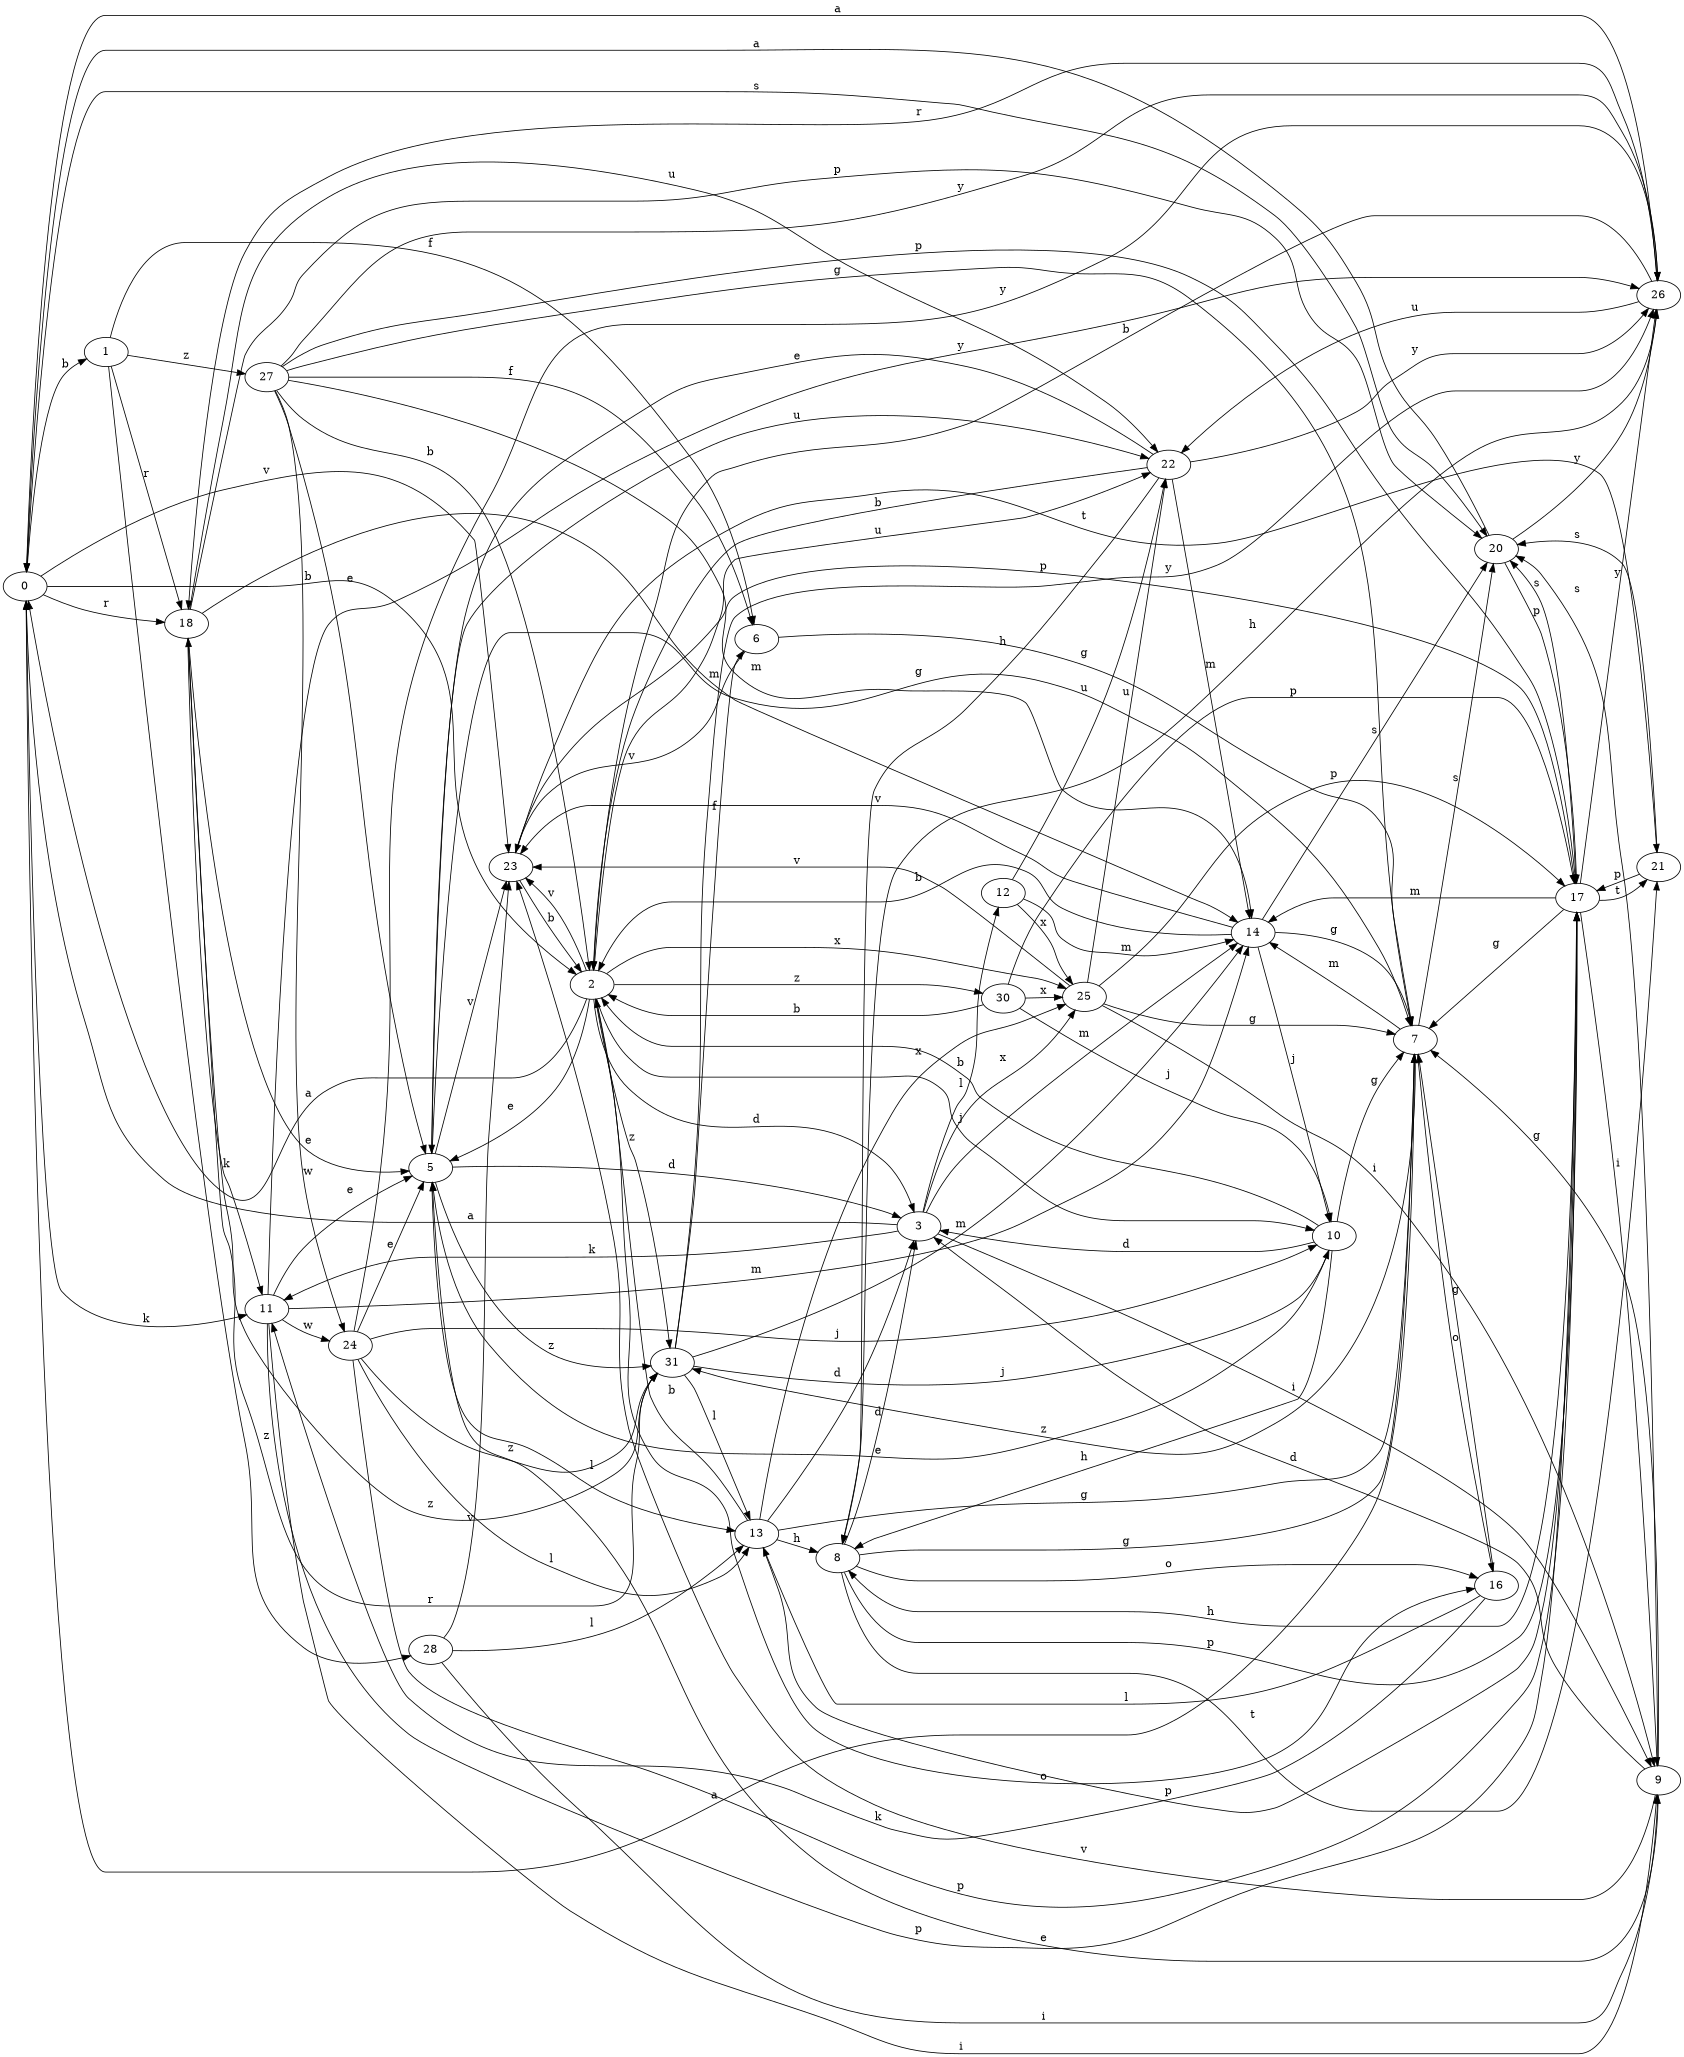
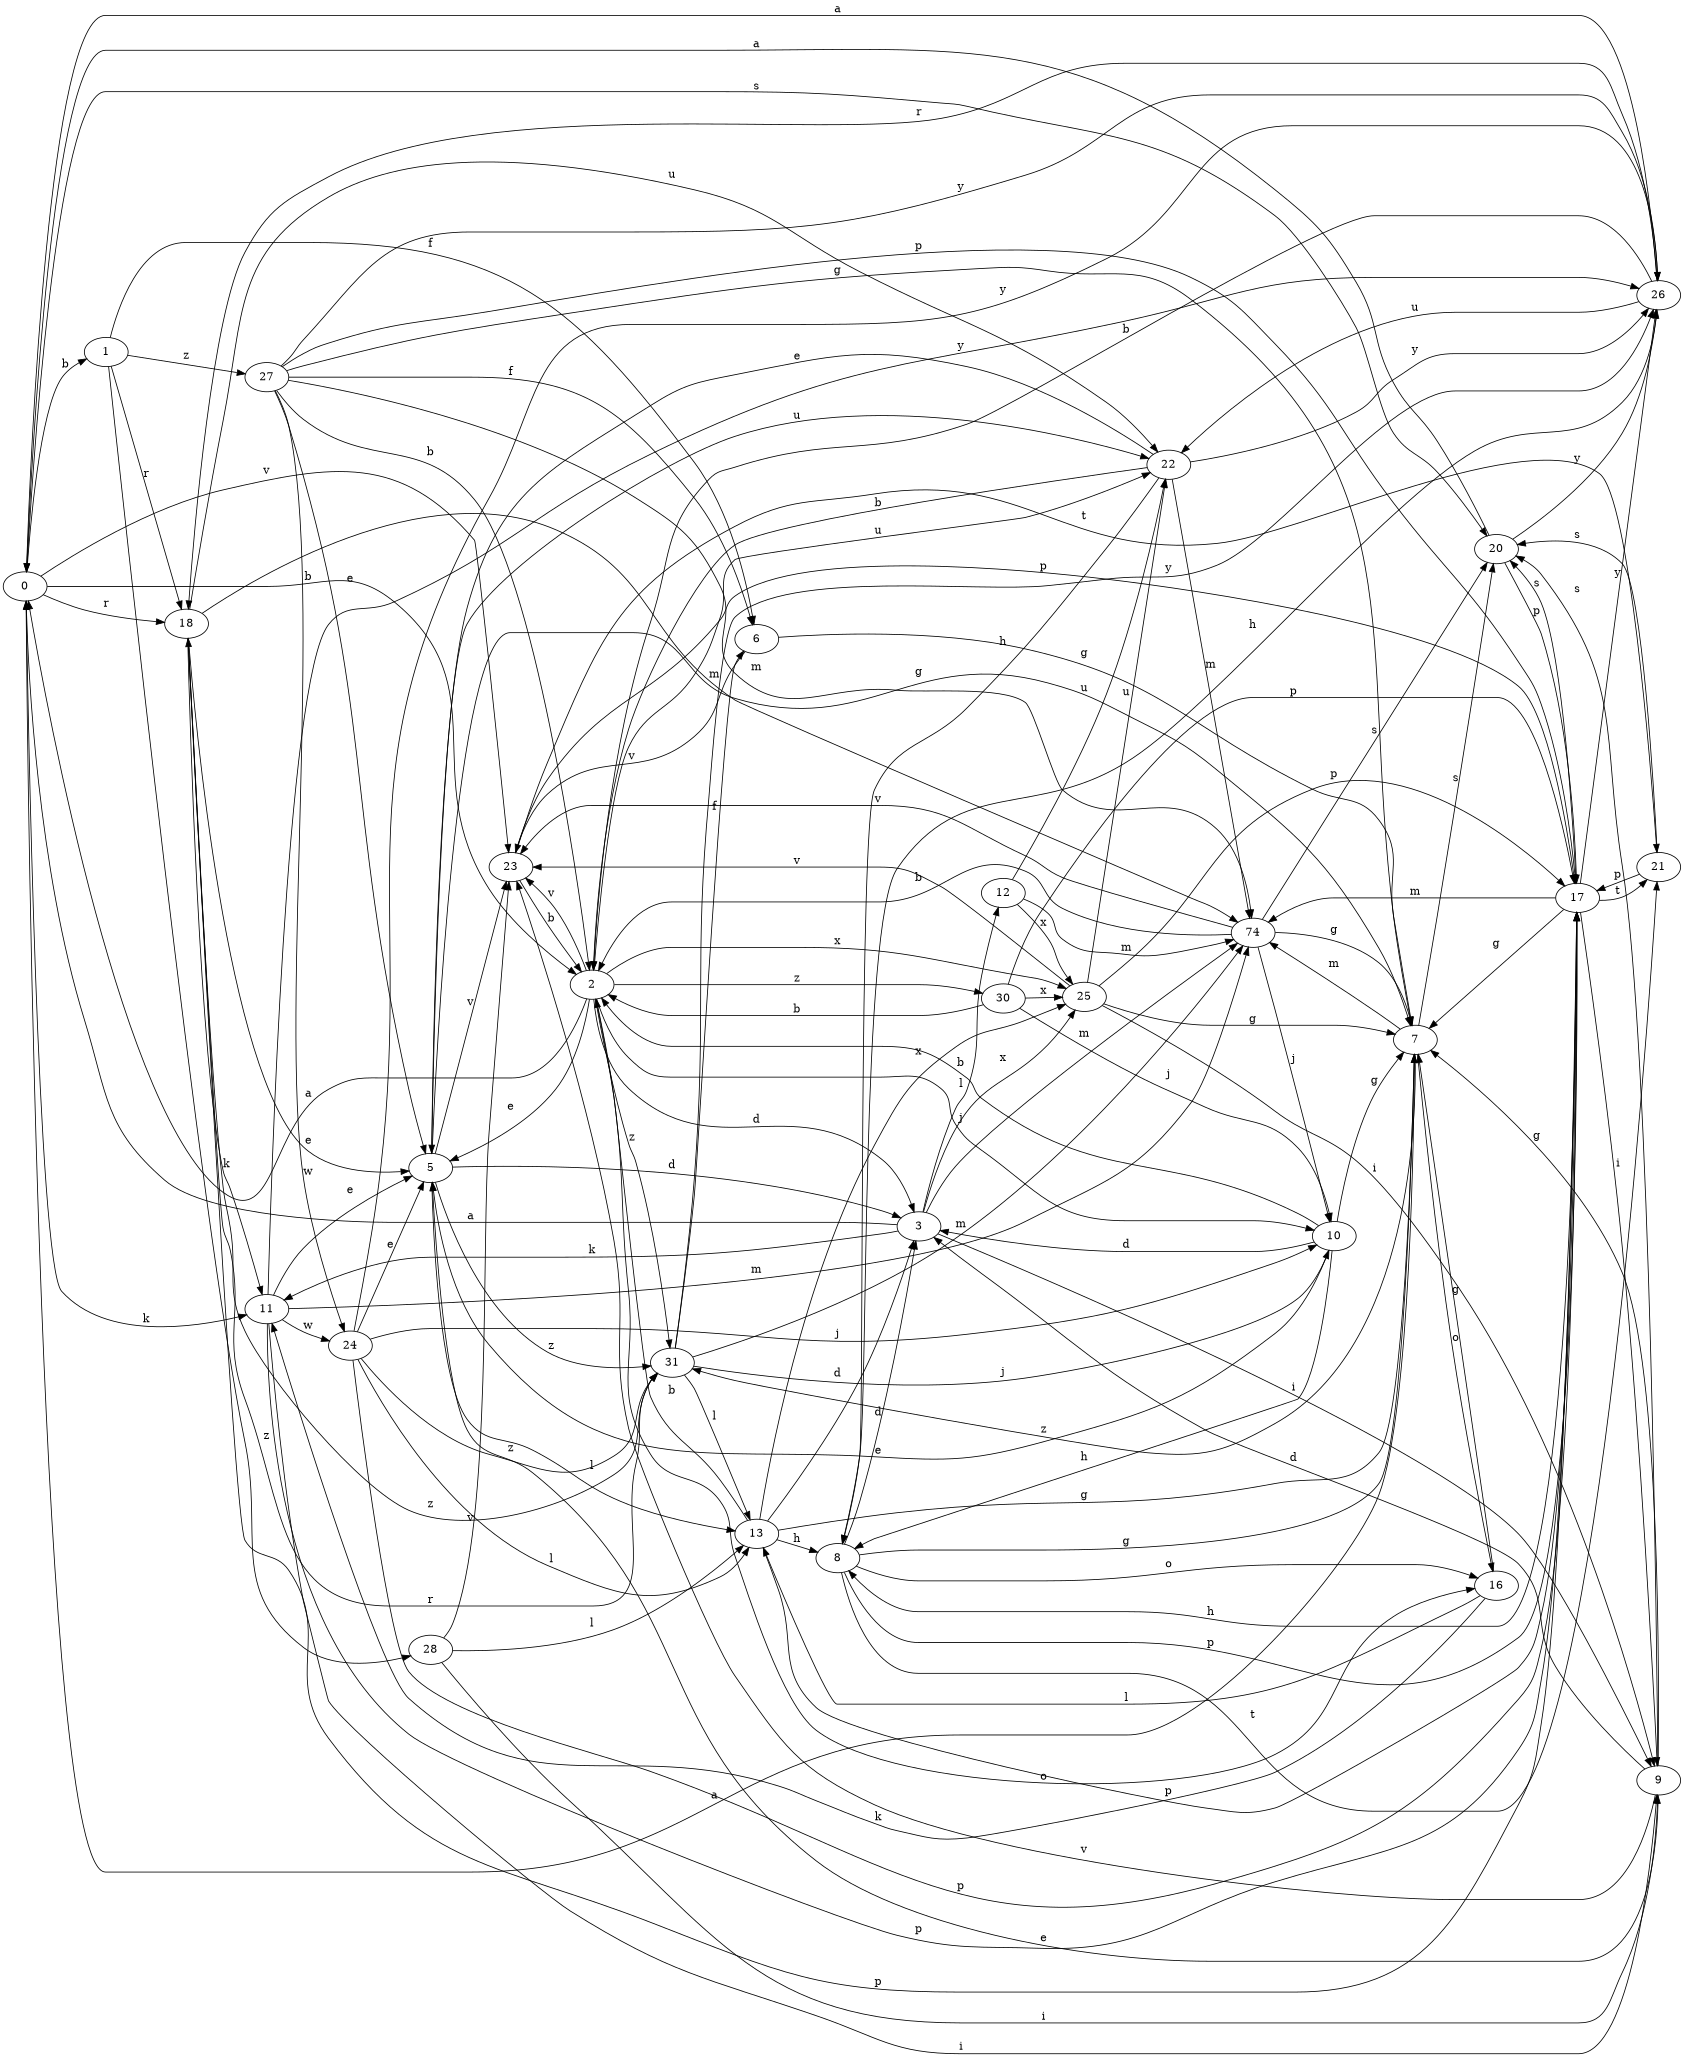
edge "18" -> "20": now "18" -> "17"
node "14": label "14" -> "74"
